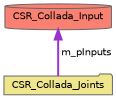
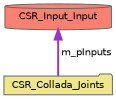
node "CSR_Collada_Input": label "CSR_Collada_Input" -> "CSR_Input_Input"
